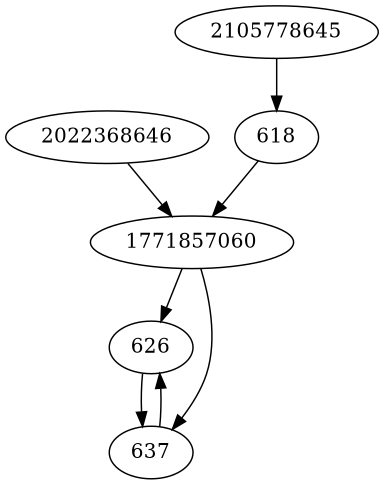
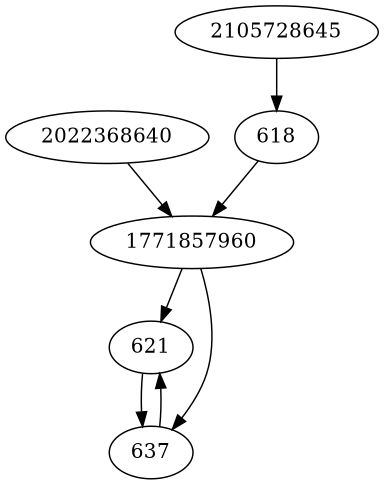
node "2105778645": label "2105778645" -> "2105728645"
node "2022368646": label "2022368646" -> "2022368640"
node "1771857060": label "1771857060" -> "1771857960"
node "626": label "626" -> "621"
